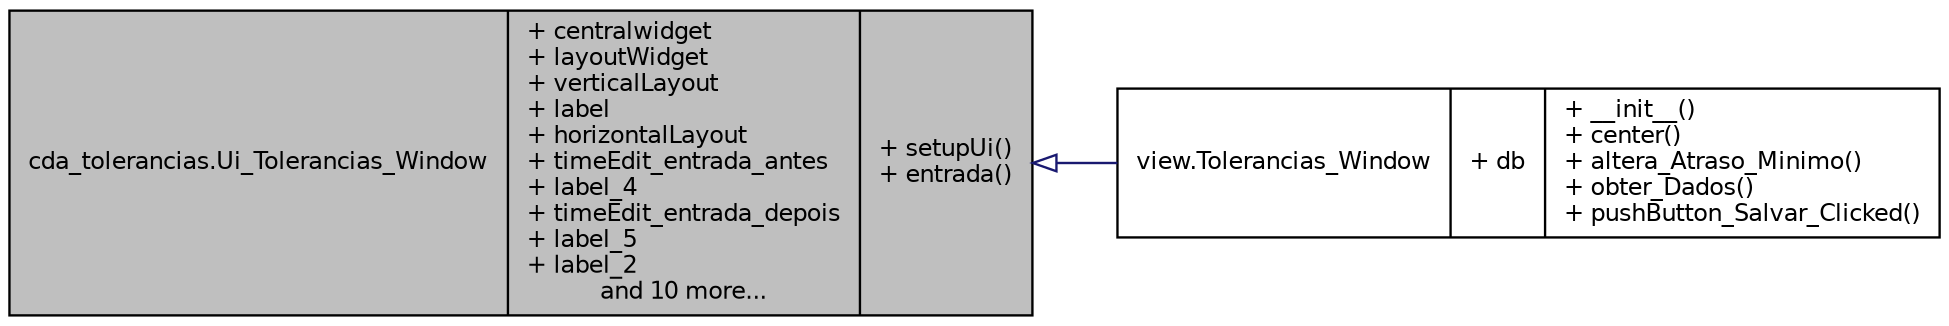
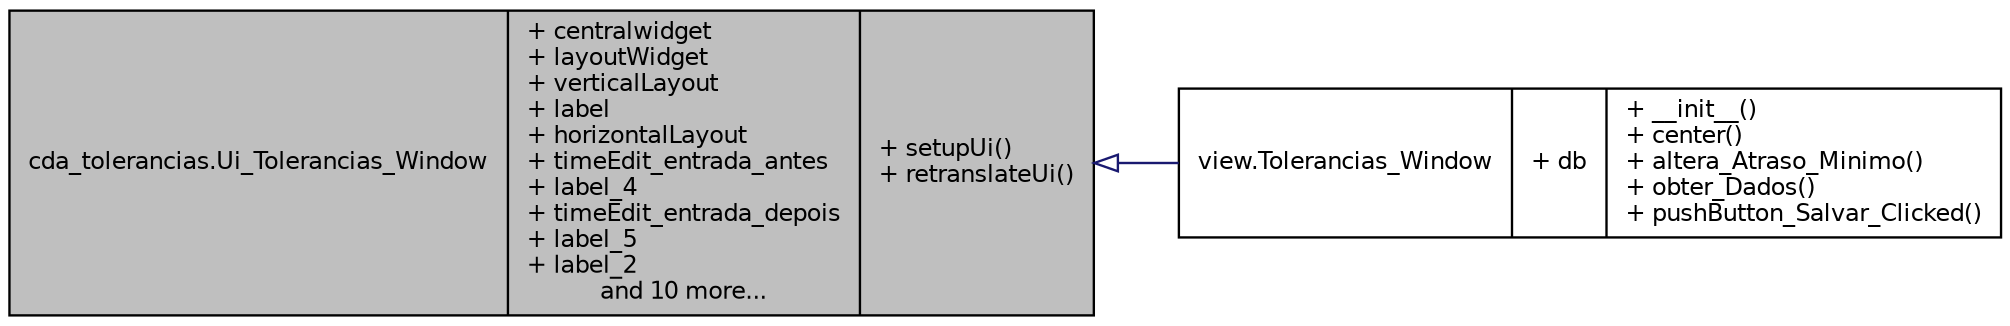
node "cda_tolerancias.Ui_Tolerancias_Window": text "+ entrada()" -> "+ retranslateUi()"
